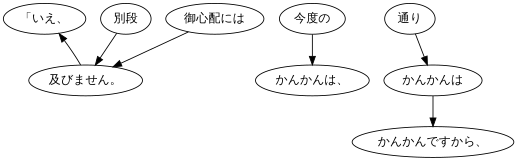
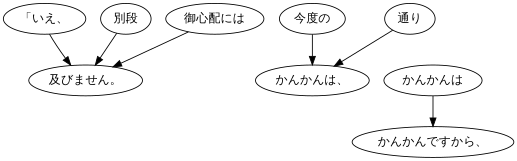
edge "通り" -> "かんかんは": now "通り" -> "かんかんは、"
edge "及びません。" -> "「いえ、": reversed
